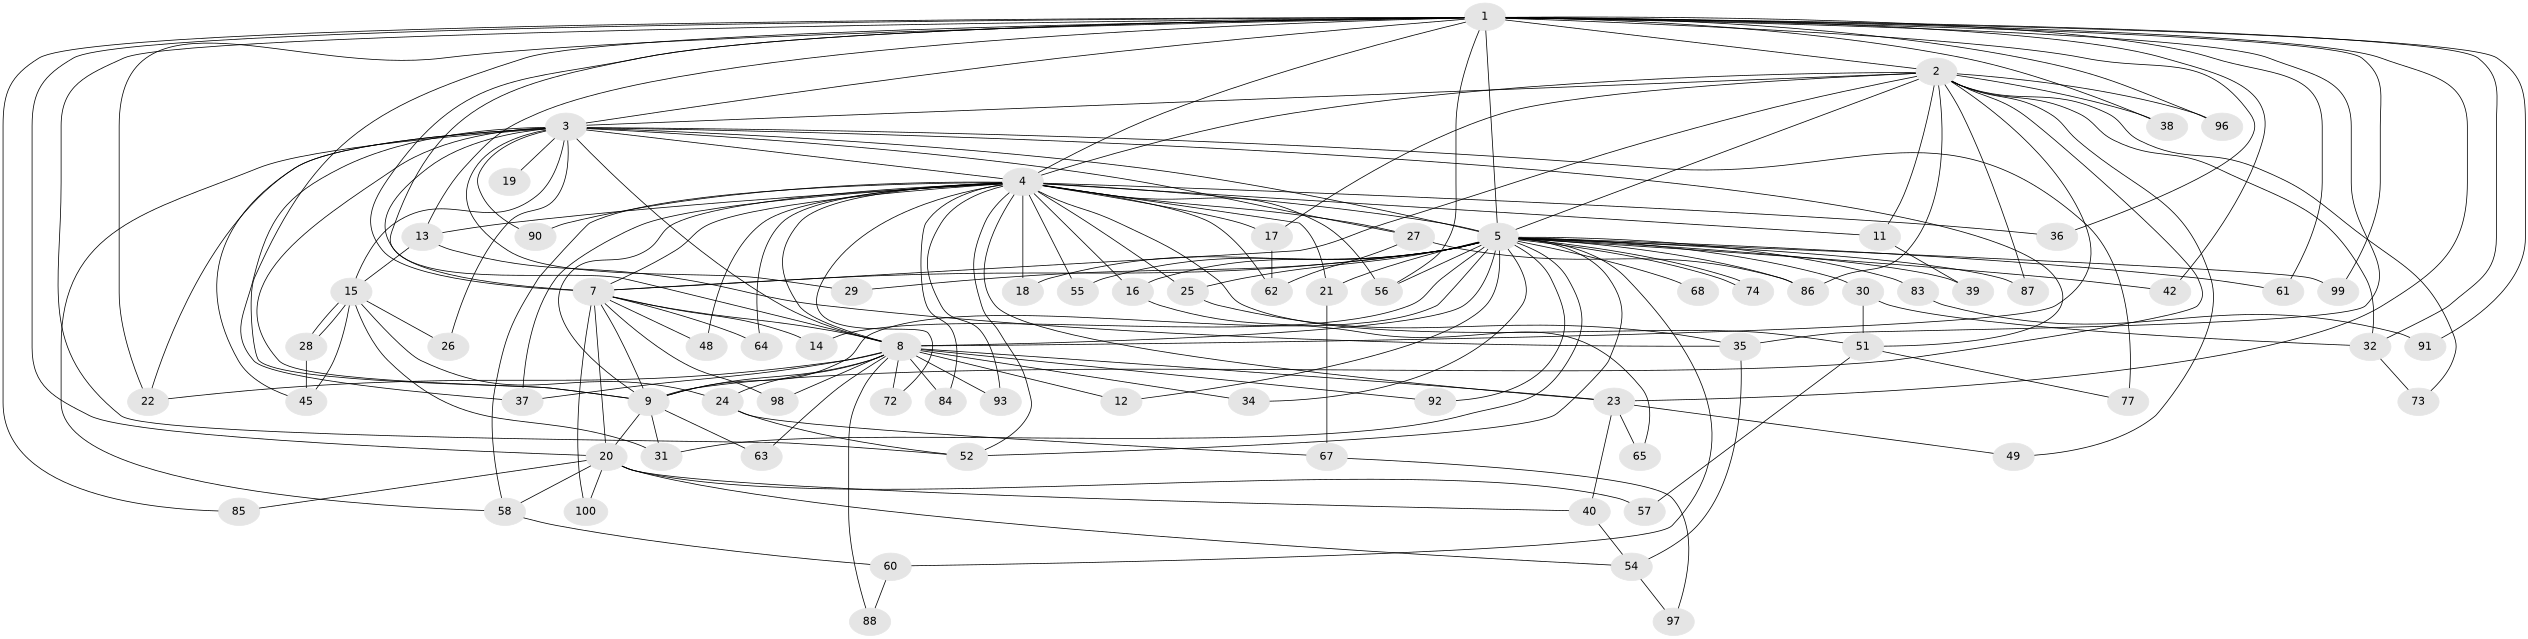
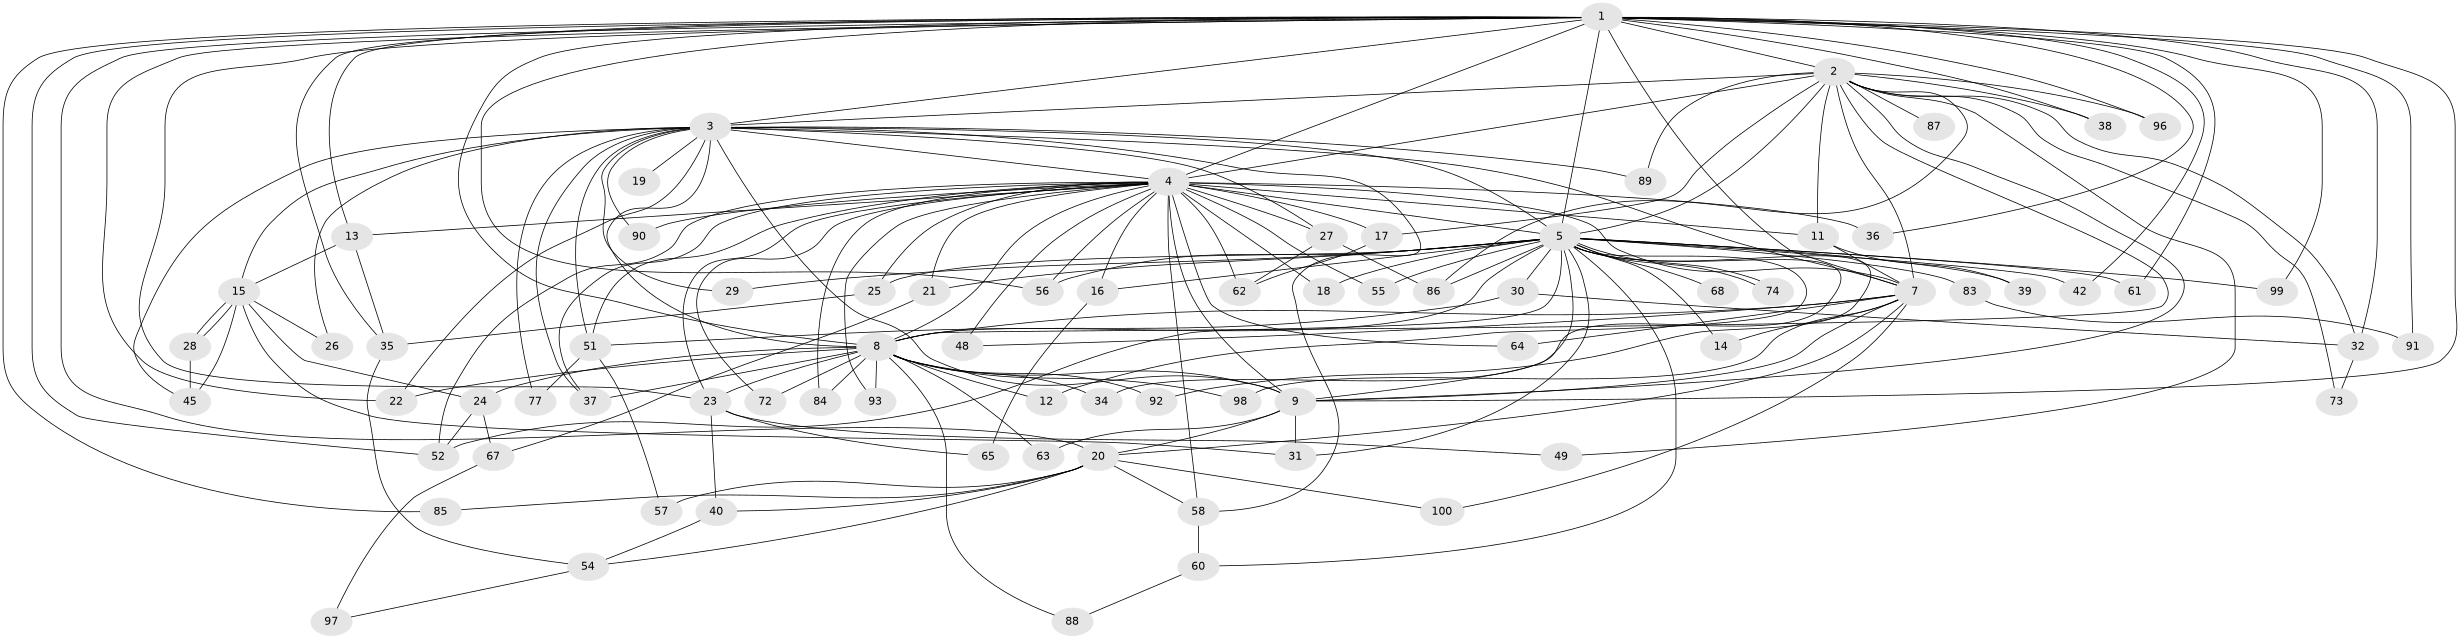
node "89": added
edge "5" -- "87": removed
edge "5" -- "7": now "11" -- "7"
